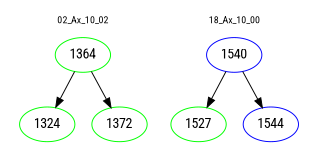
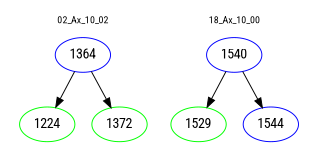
node "1364": color green -> blue
node "1324": label "1324" -> "1224"
node "1527": label "1527" -> "1529"
